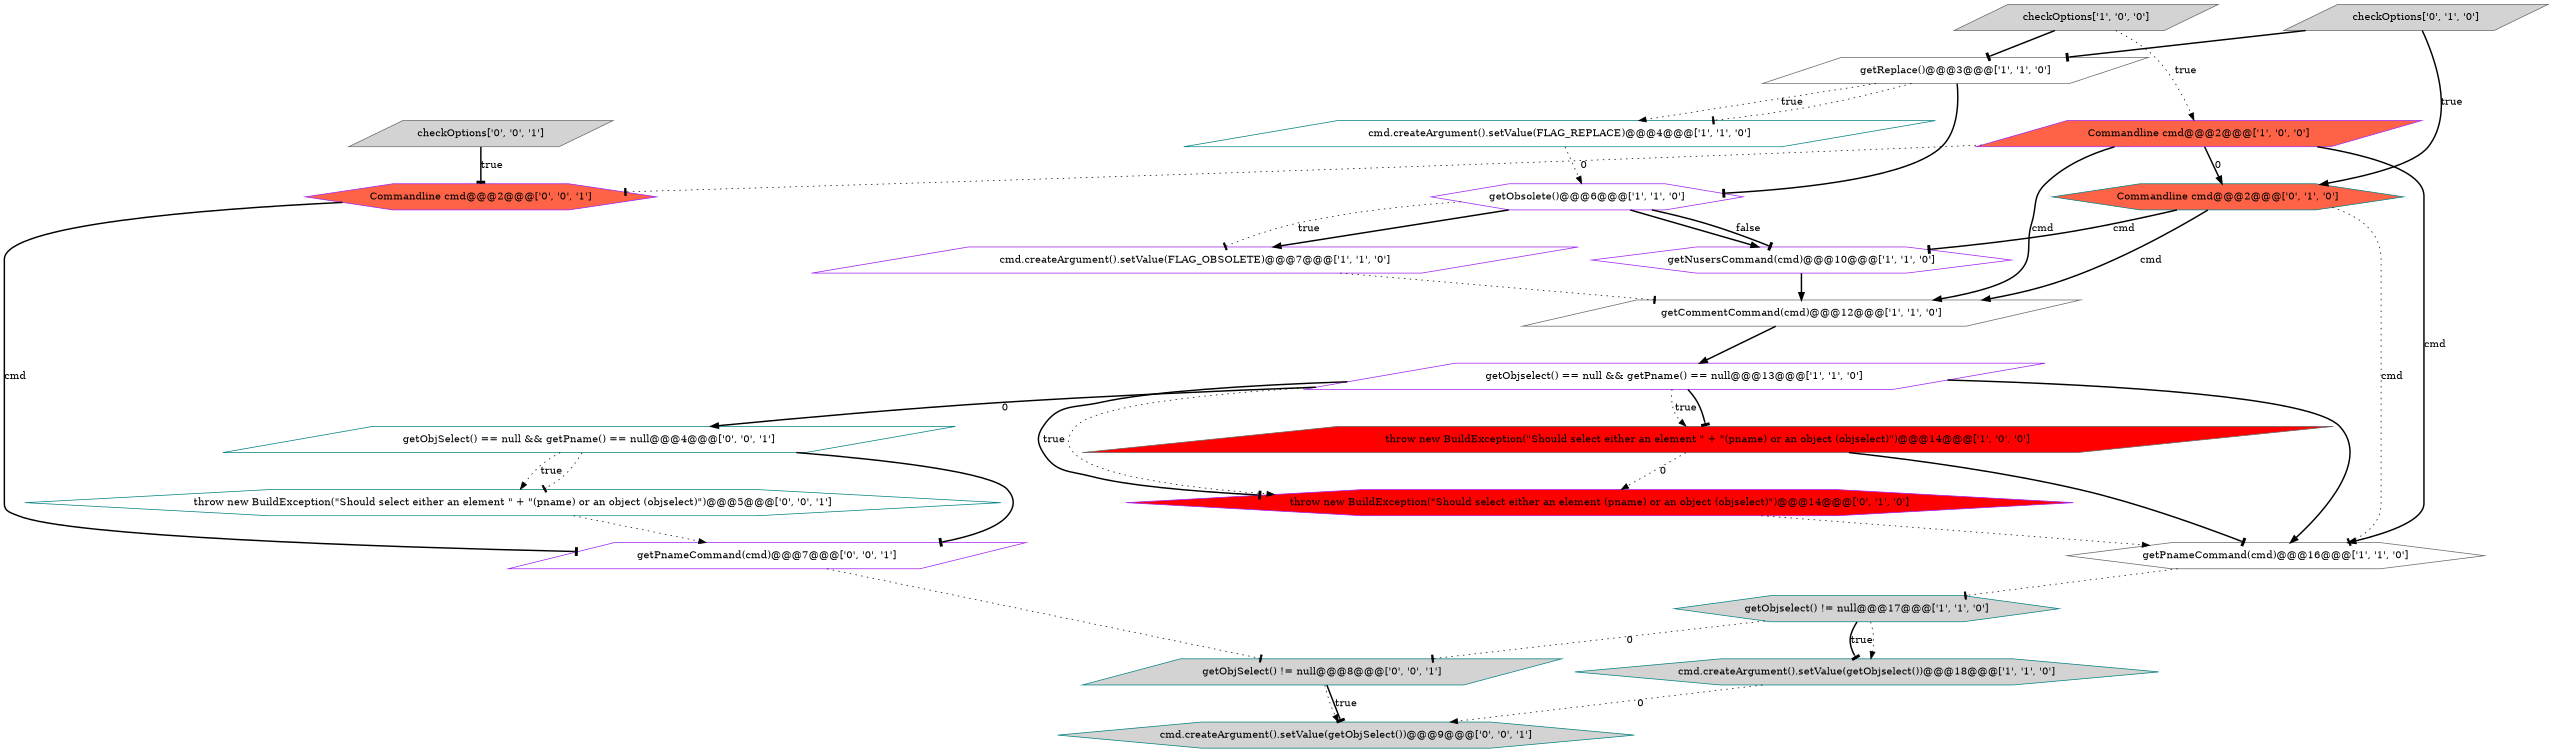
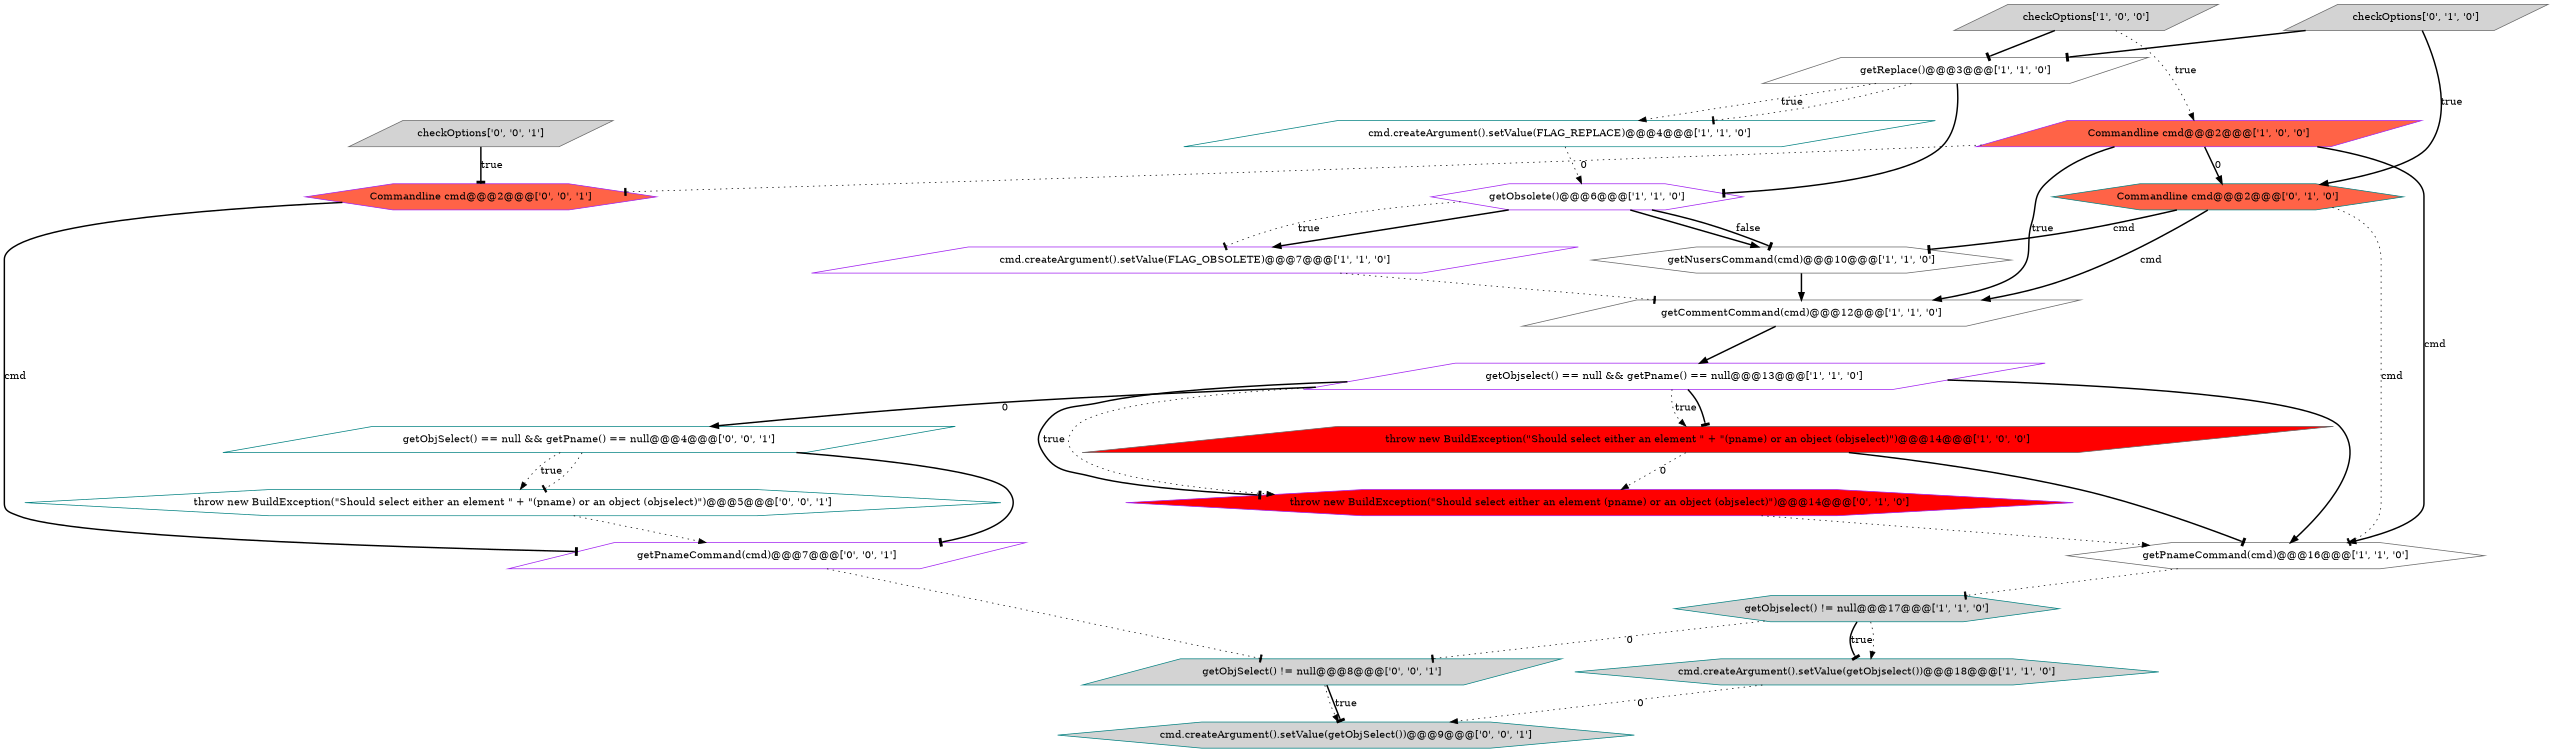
edge "Commandline cmd@@@2@@@['1', '0', '0']" -> "getCommentCommand(cmd)@@@12@@@['1', '1', '0']": label "cmd" -> "true"
node "getNusersCommand(cmd)@@@10@@@['1', '1', '0']": color purple -> gray40
